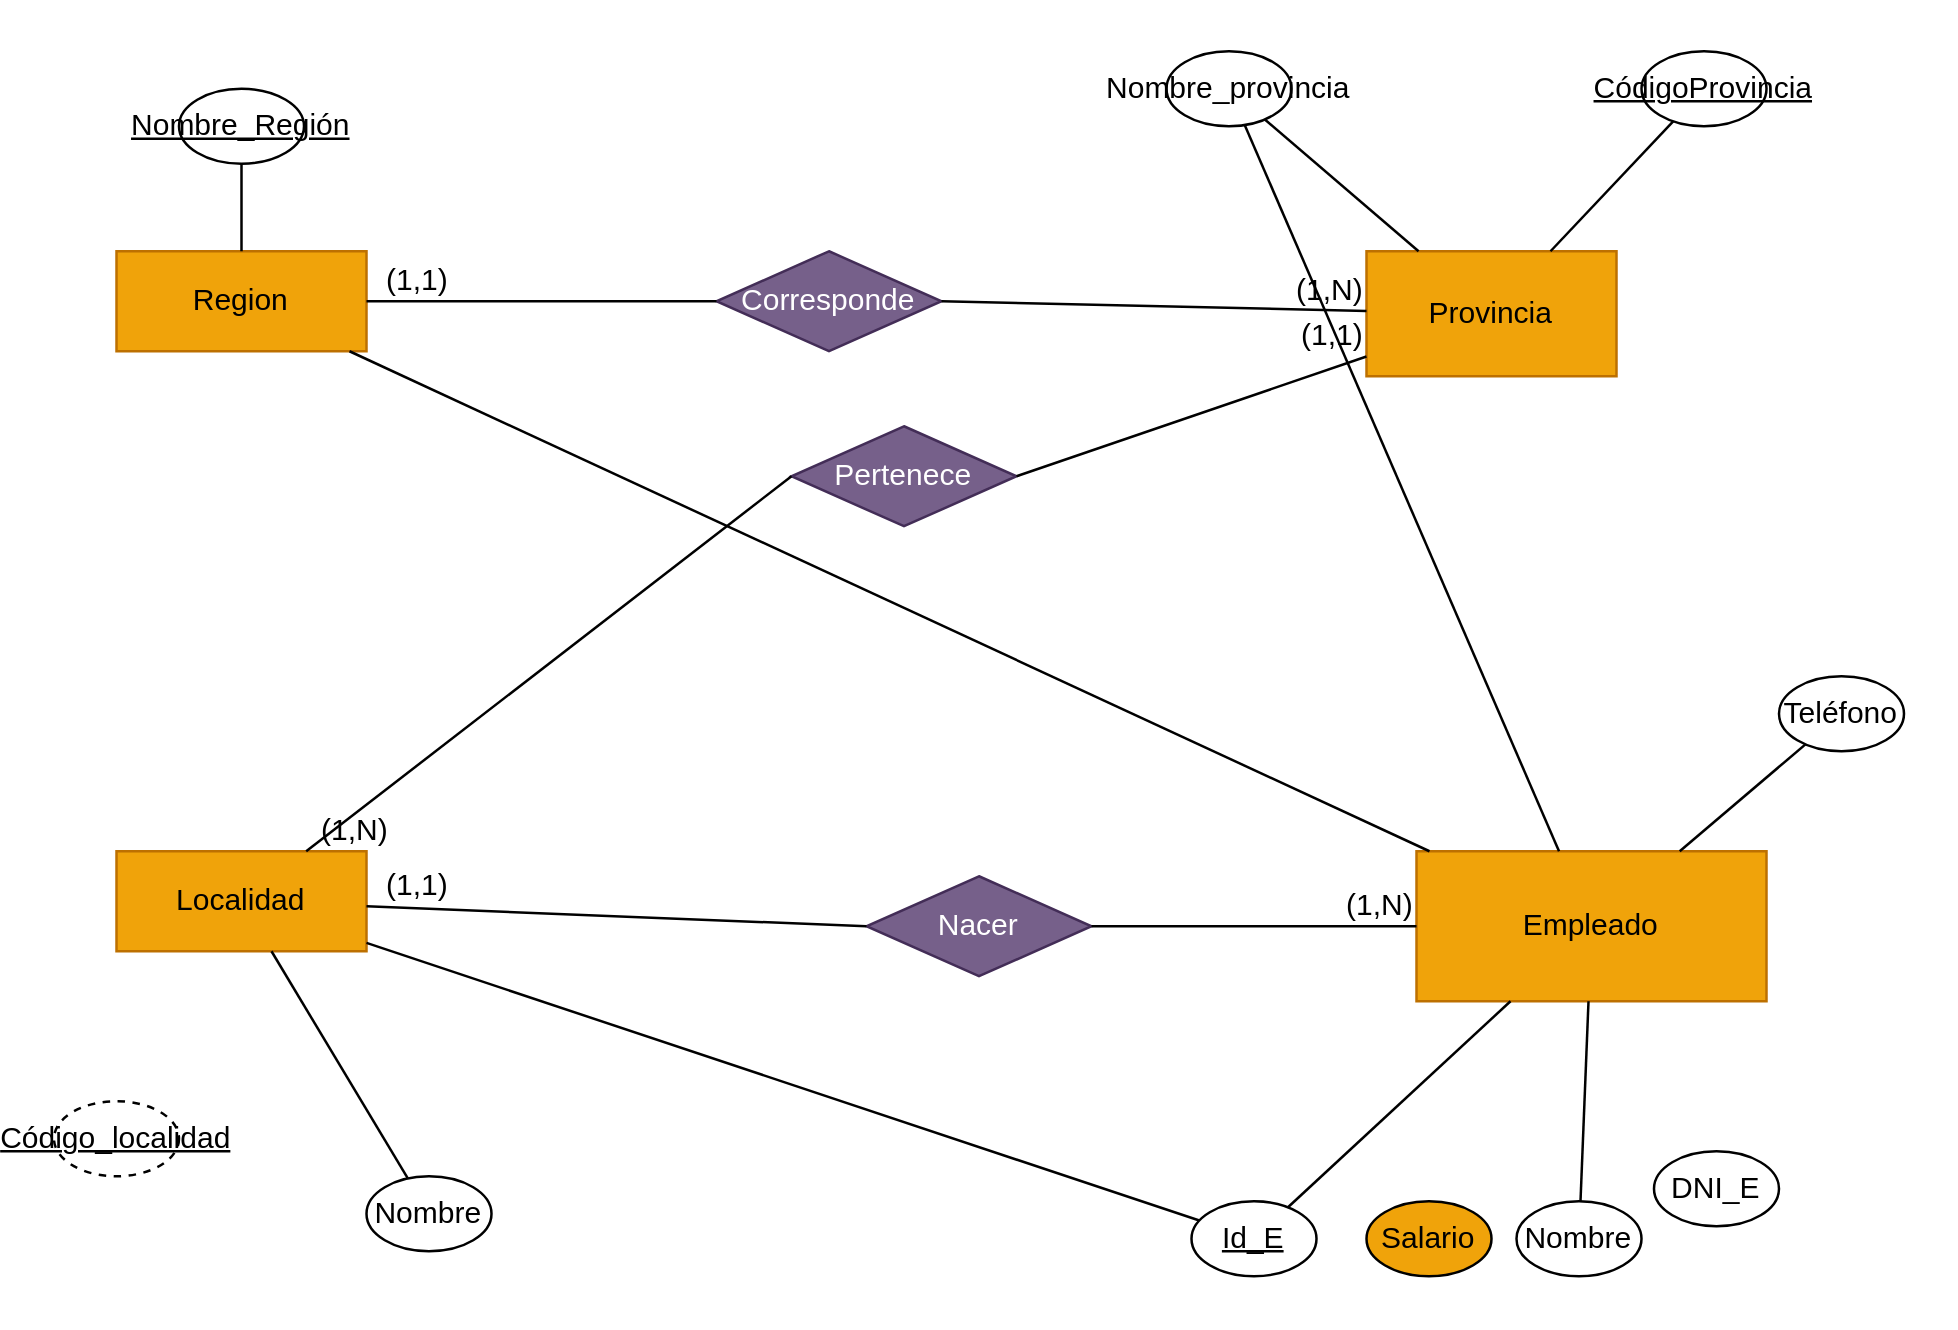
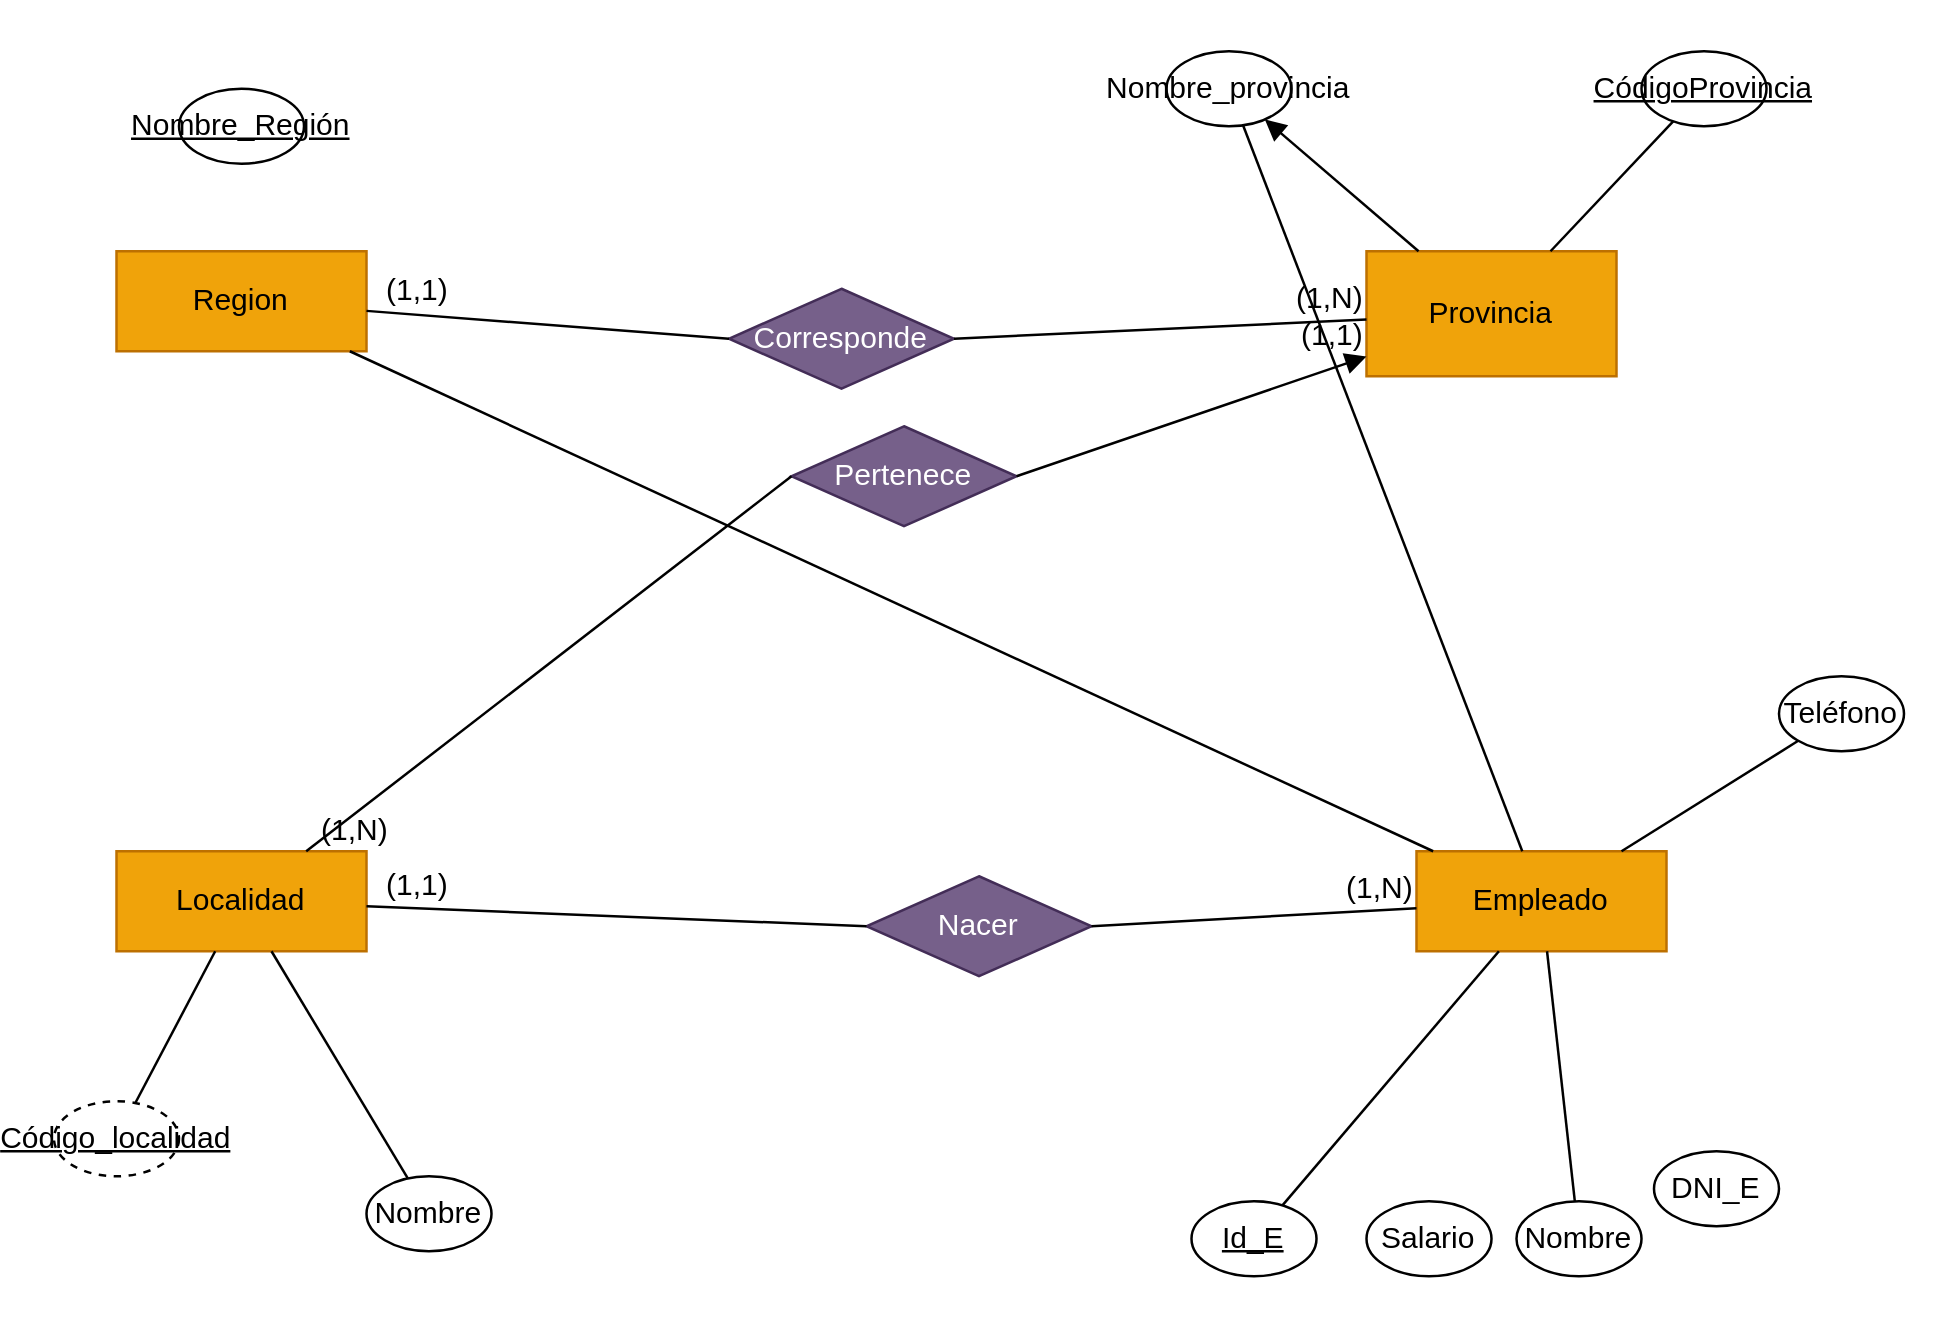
edge "Nombre_provincia" -- "Provincia": arrowhead none -> block
edge "Nombre_Región" -- "Region": removed
node "Corresponde": moved (829, 301) -> (841, 339)
edge "Provincia" -- "Pertenece": arrowhead none -> block
node "Empleado": size 350x150 -> 250x100
edge "Localidad" -- "Id_E": now "Localidad" -- "Código_localidad"
node "Salario": fillcolor #f0a30a -> #ffffff
